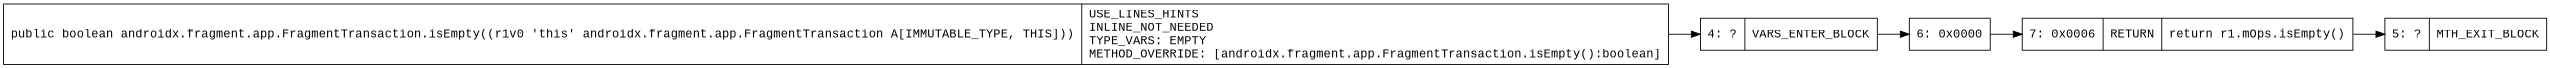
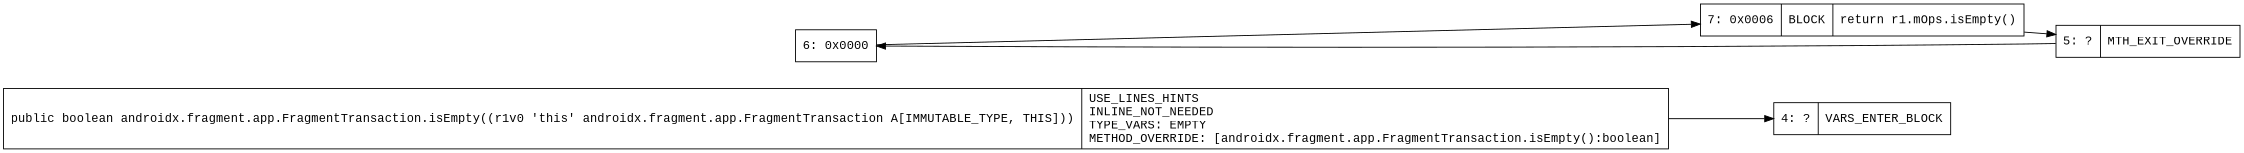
edge "4: ?" -> "6: 0x0000": now "5: ?" -> "6: 0x0000"
node "7: 0x0006": text "RETURN" -> "BLOCK"
node "5: ?": text "MTH_EXIT_BLOCK" -> "MTH_EXIT_OVERRIDE"
